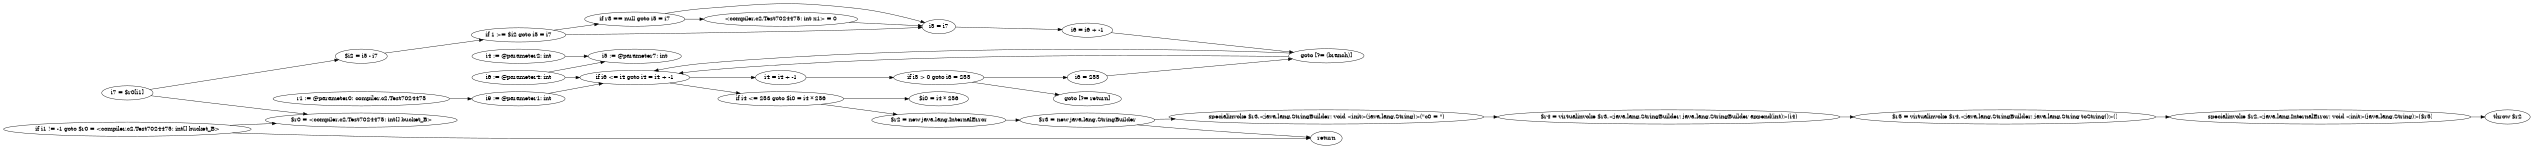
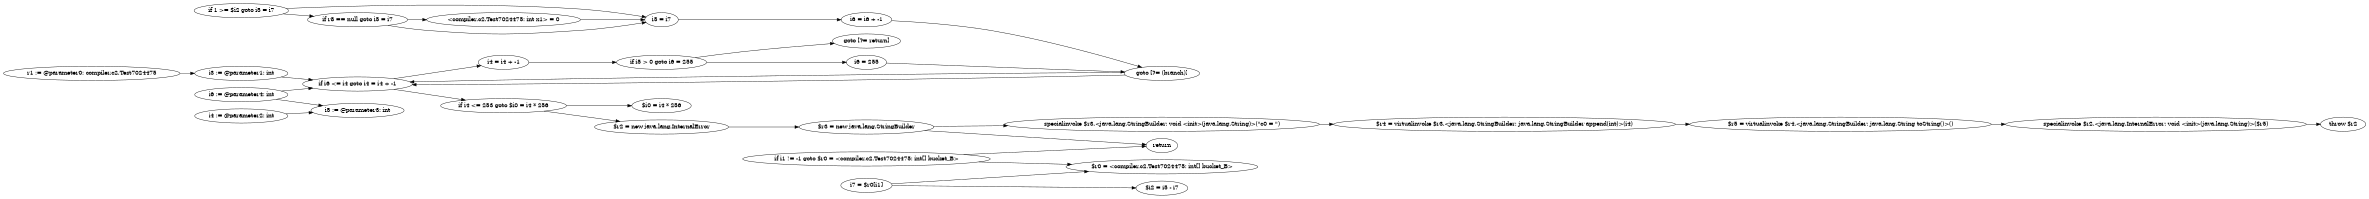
edge "$i2 = i5 - i7" -> "if 1 >= $i2 goto i5 = i7": removed
node "i5 := @parameter7: int": label "i5 := @parameter7: int" -> "i5 := @parameter3: int"
node "i9 := @parameter1: int": label "i9 := @parameter1: int" -> "i3 := @parameter1: int"
